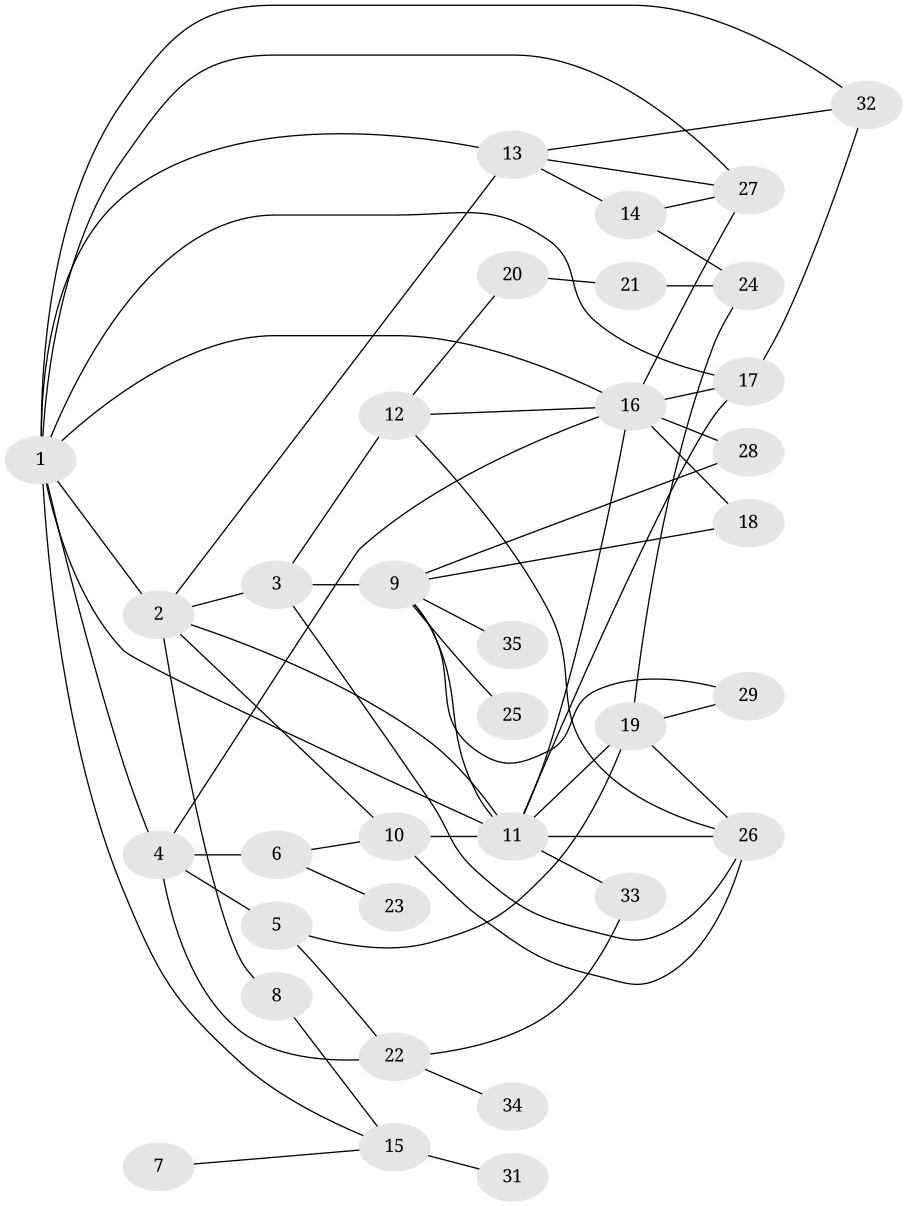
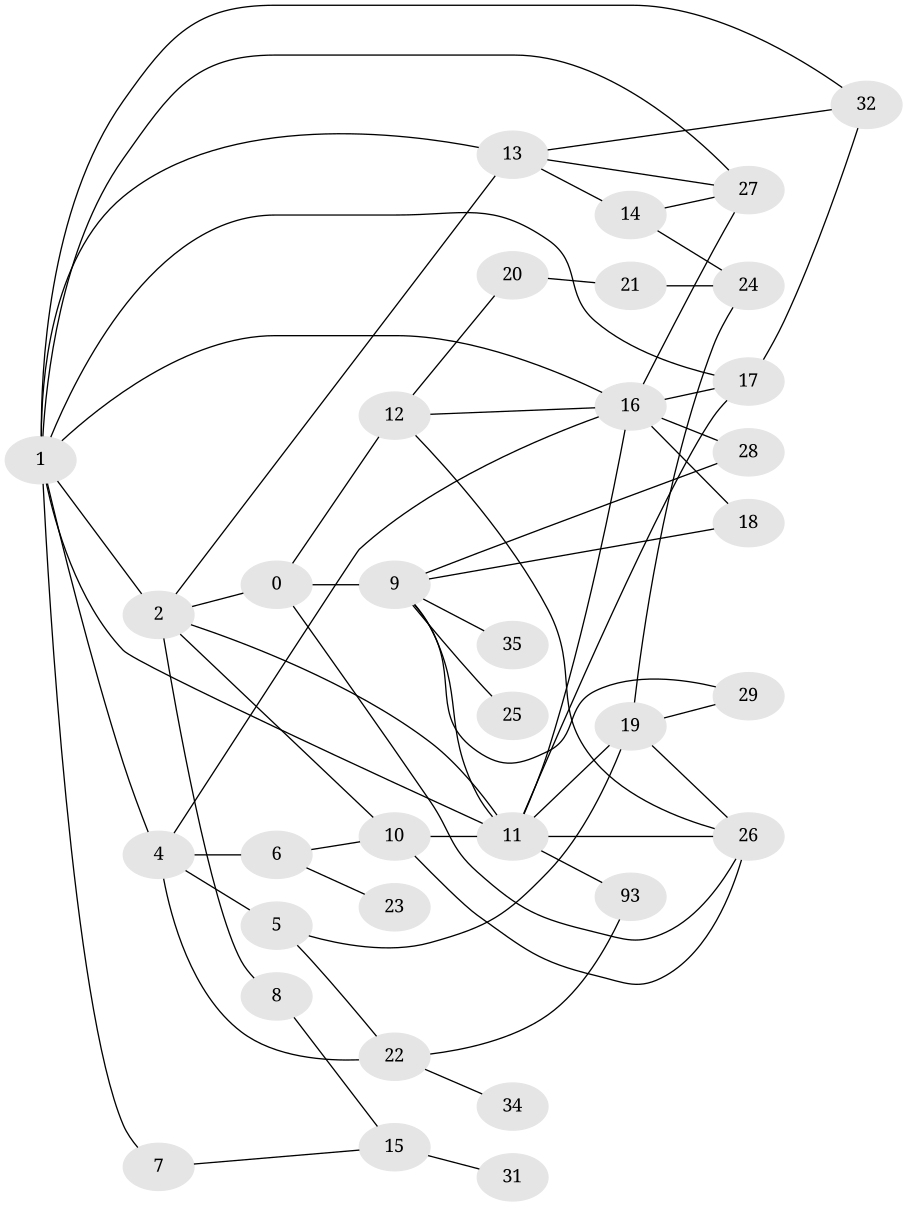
node "3": label "3" -> "0"
edge "1" -- "15": now "1" -- "7"
node "33": label "33" -> "93"
